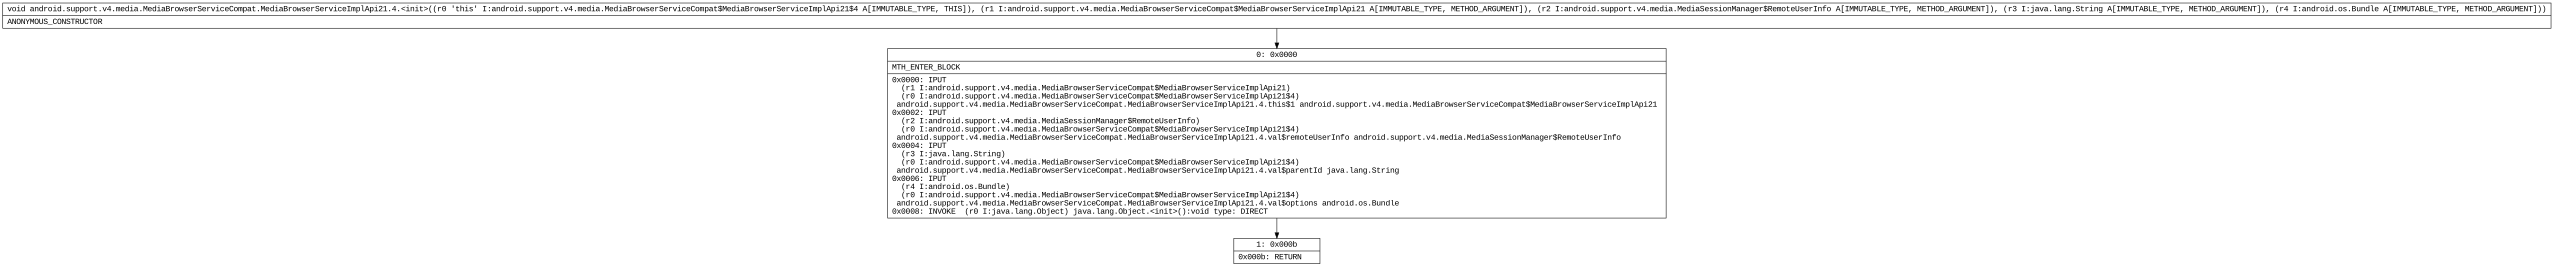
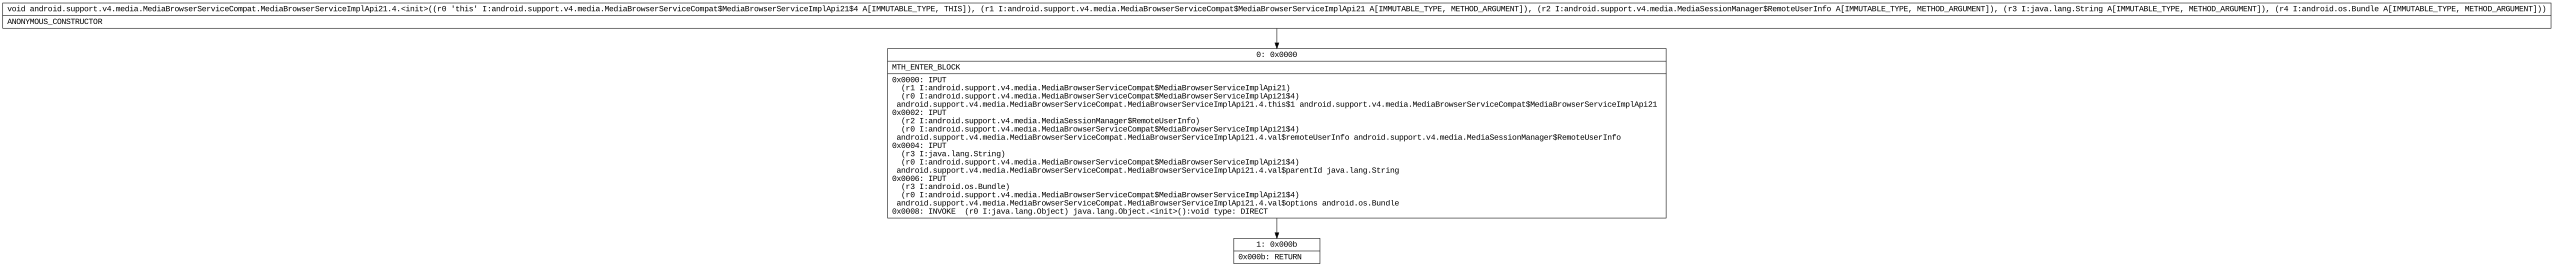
node "0: 0x0000": text "(r4 I:android.os.Bundle)" -> "(r3 I:android.os.Bundle)"
